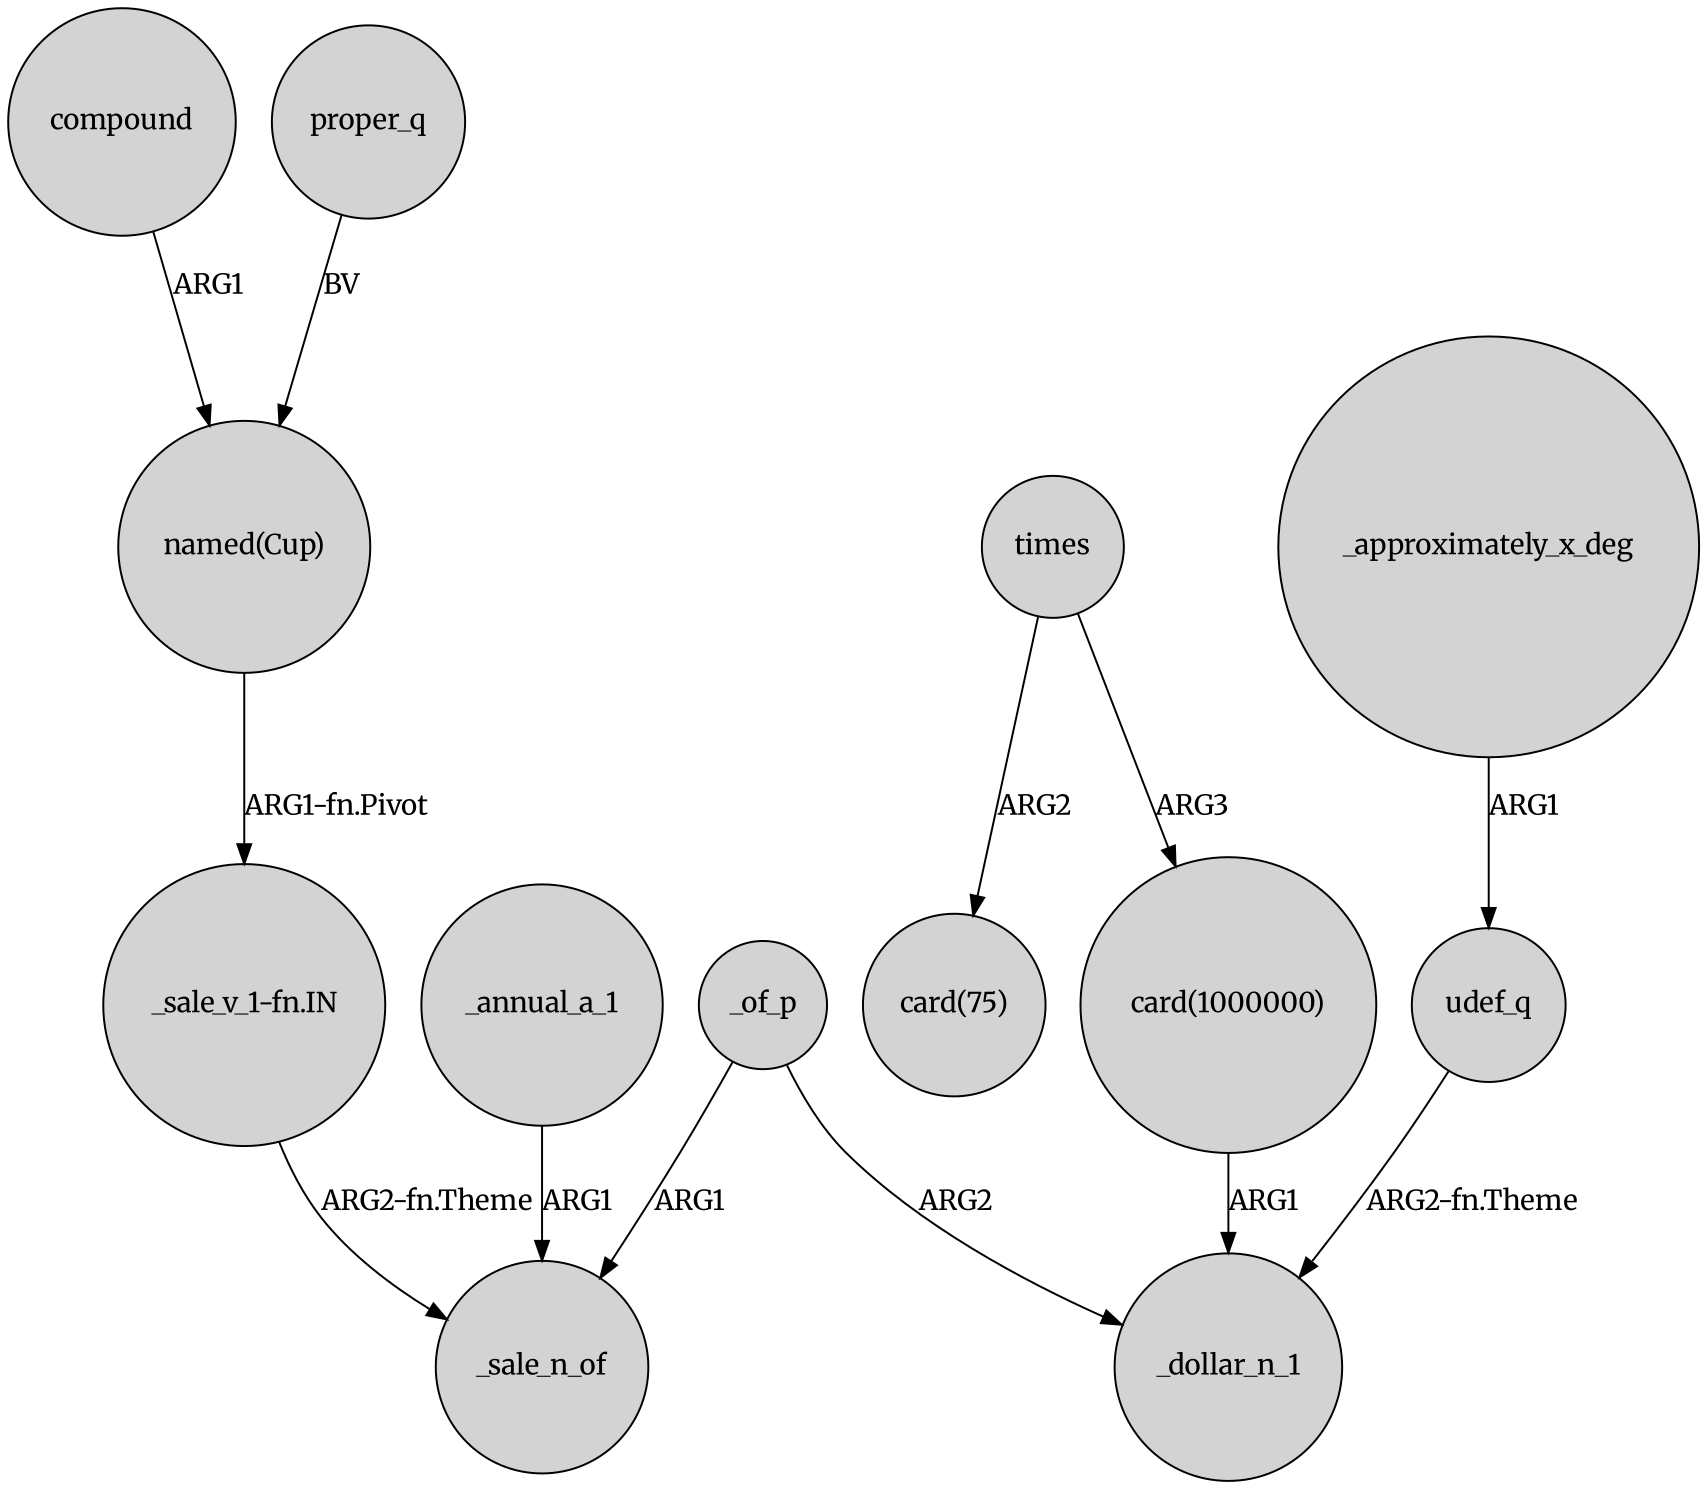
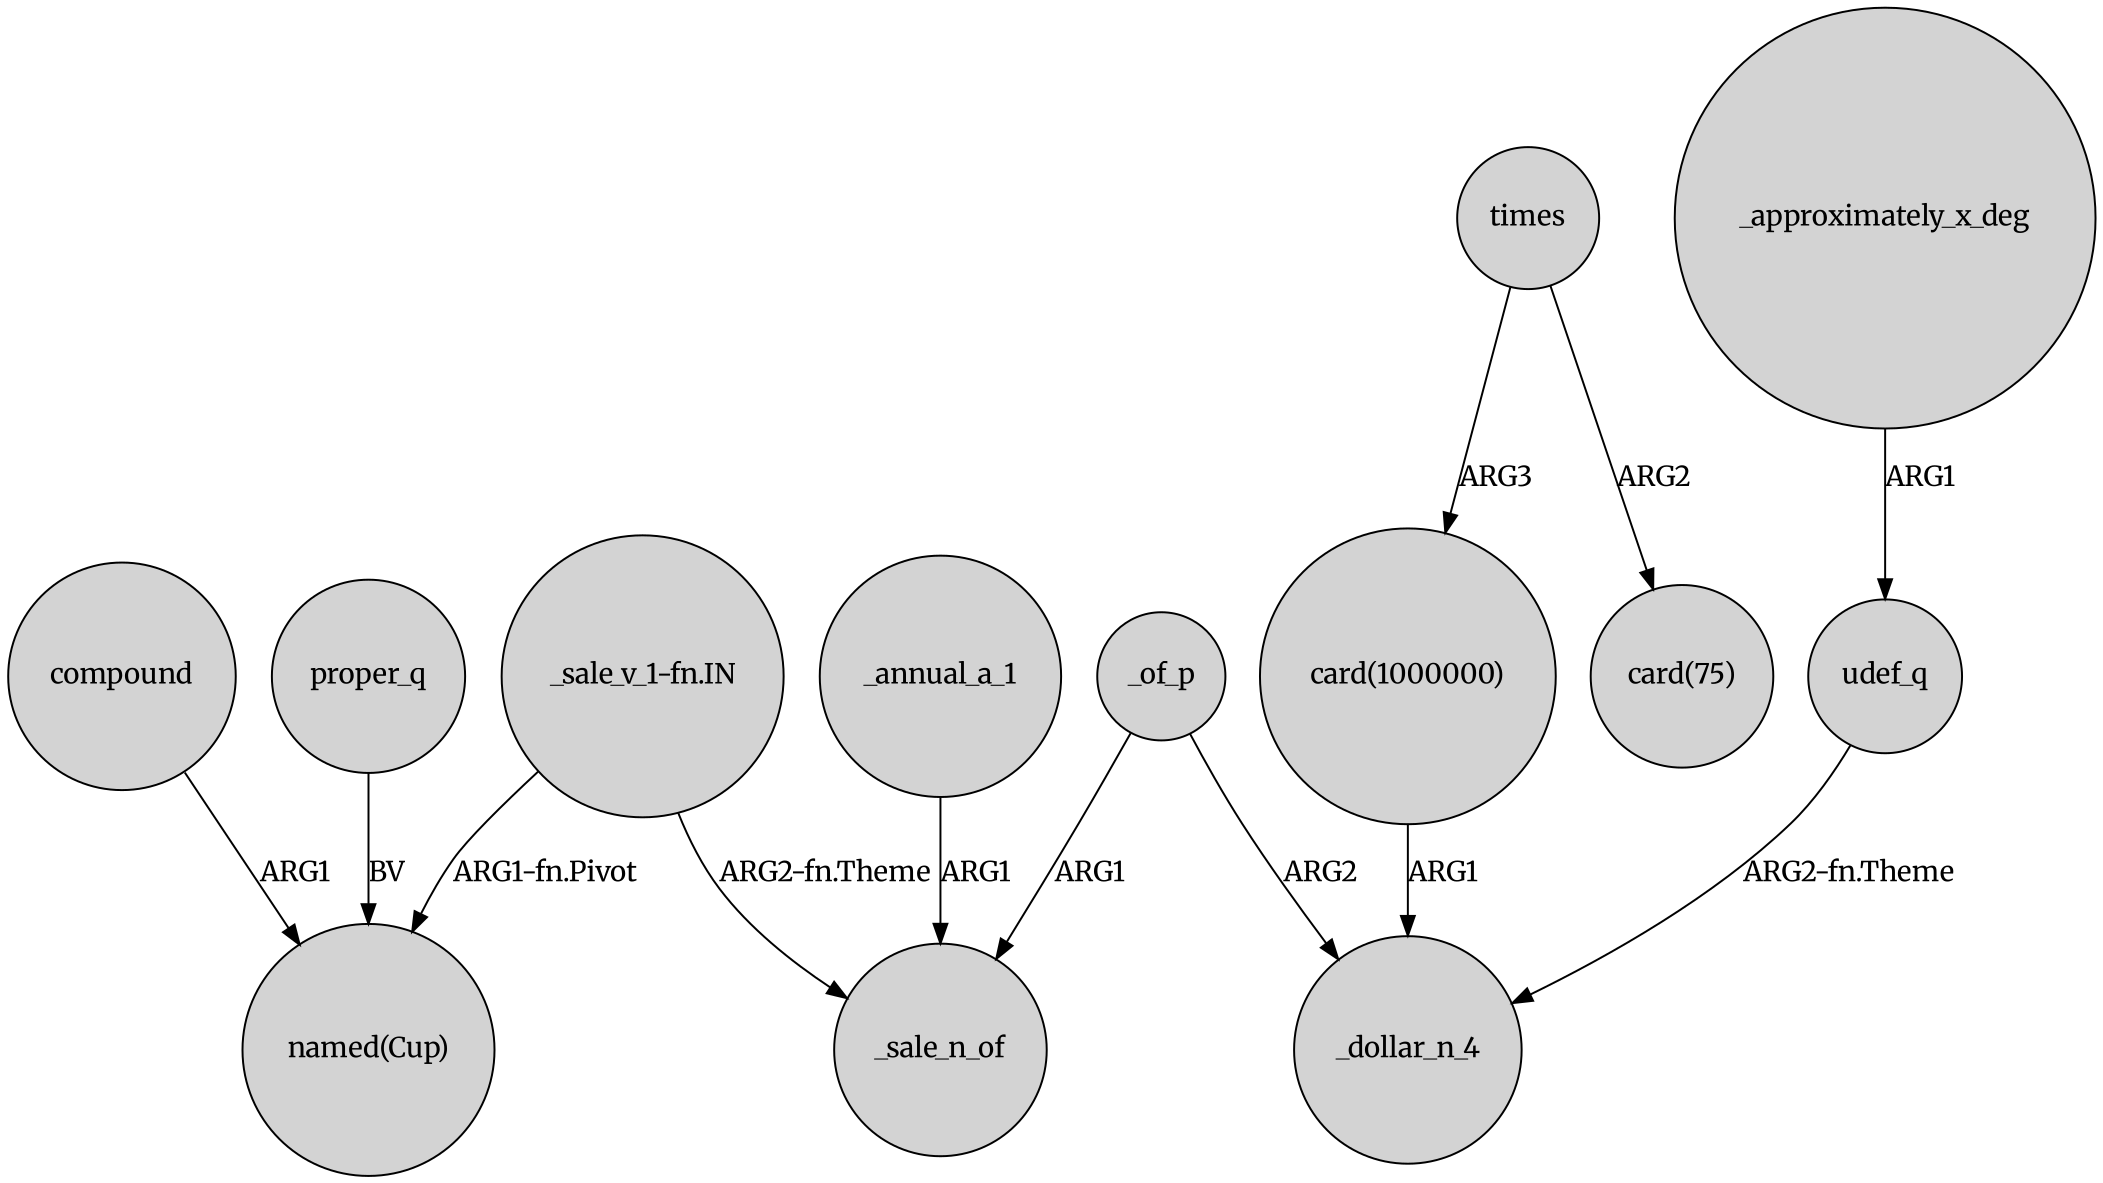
edge "named(Cup)" -> "_sale_v_1-fn.IN": reversed
node "_dollar_n_1": label "_dollar_n_1" -> "_dollar_n_4"
